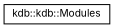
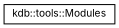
node "kdb::kdb::Modules": label "kdb::kdb::Modules" -> "kdb::tools::Modules"
